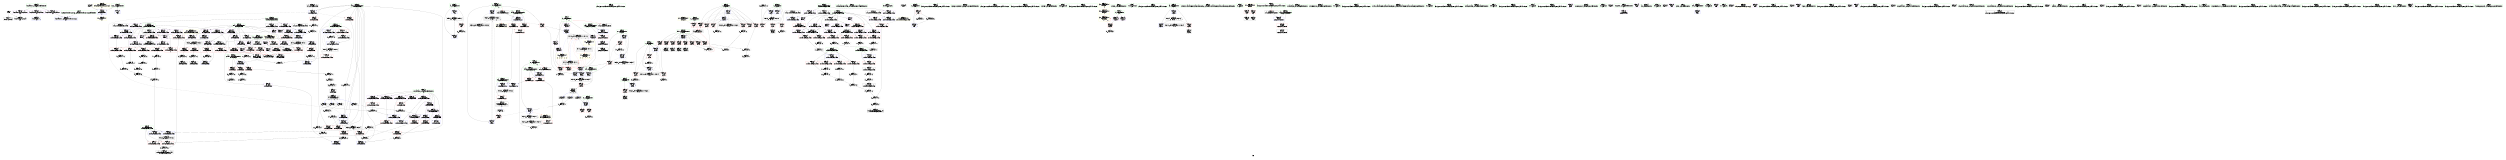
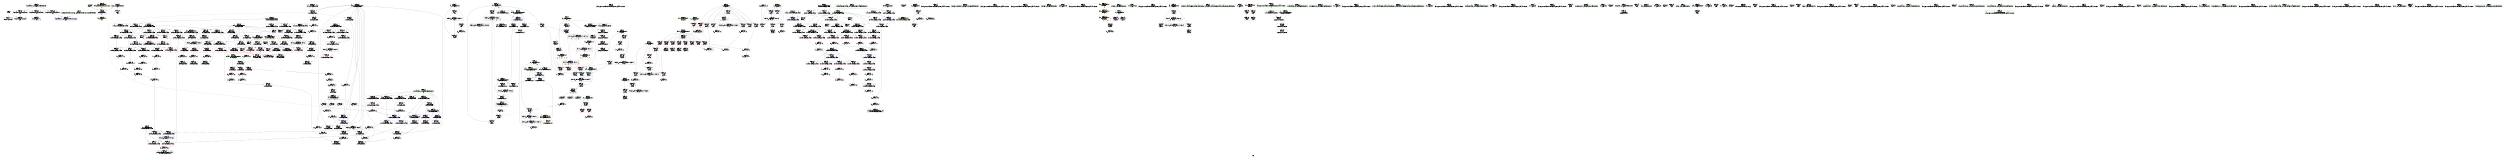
node "NodeID: 534": removed
